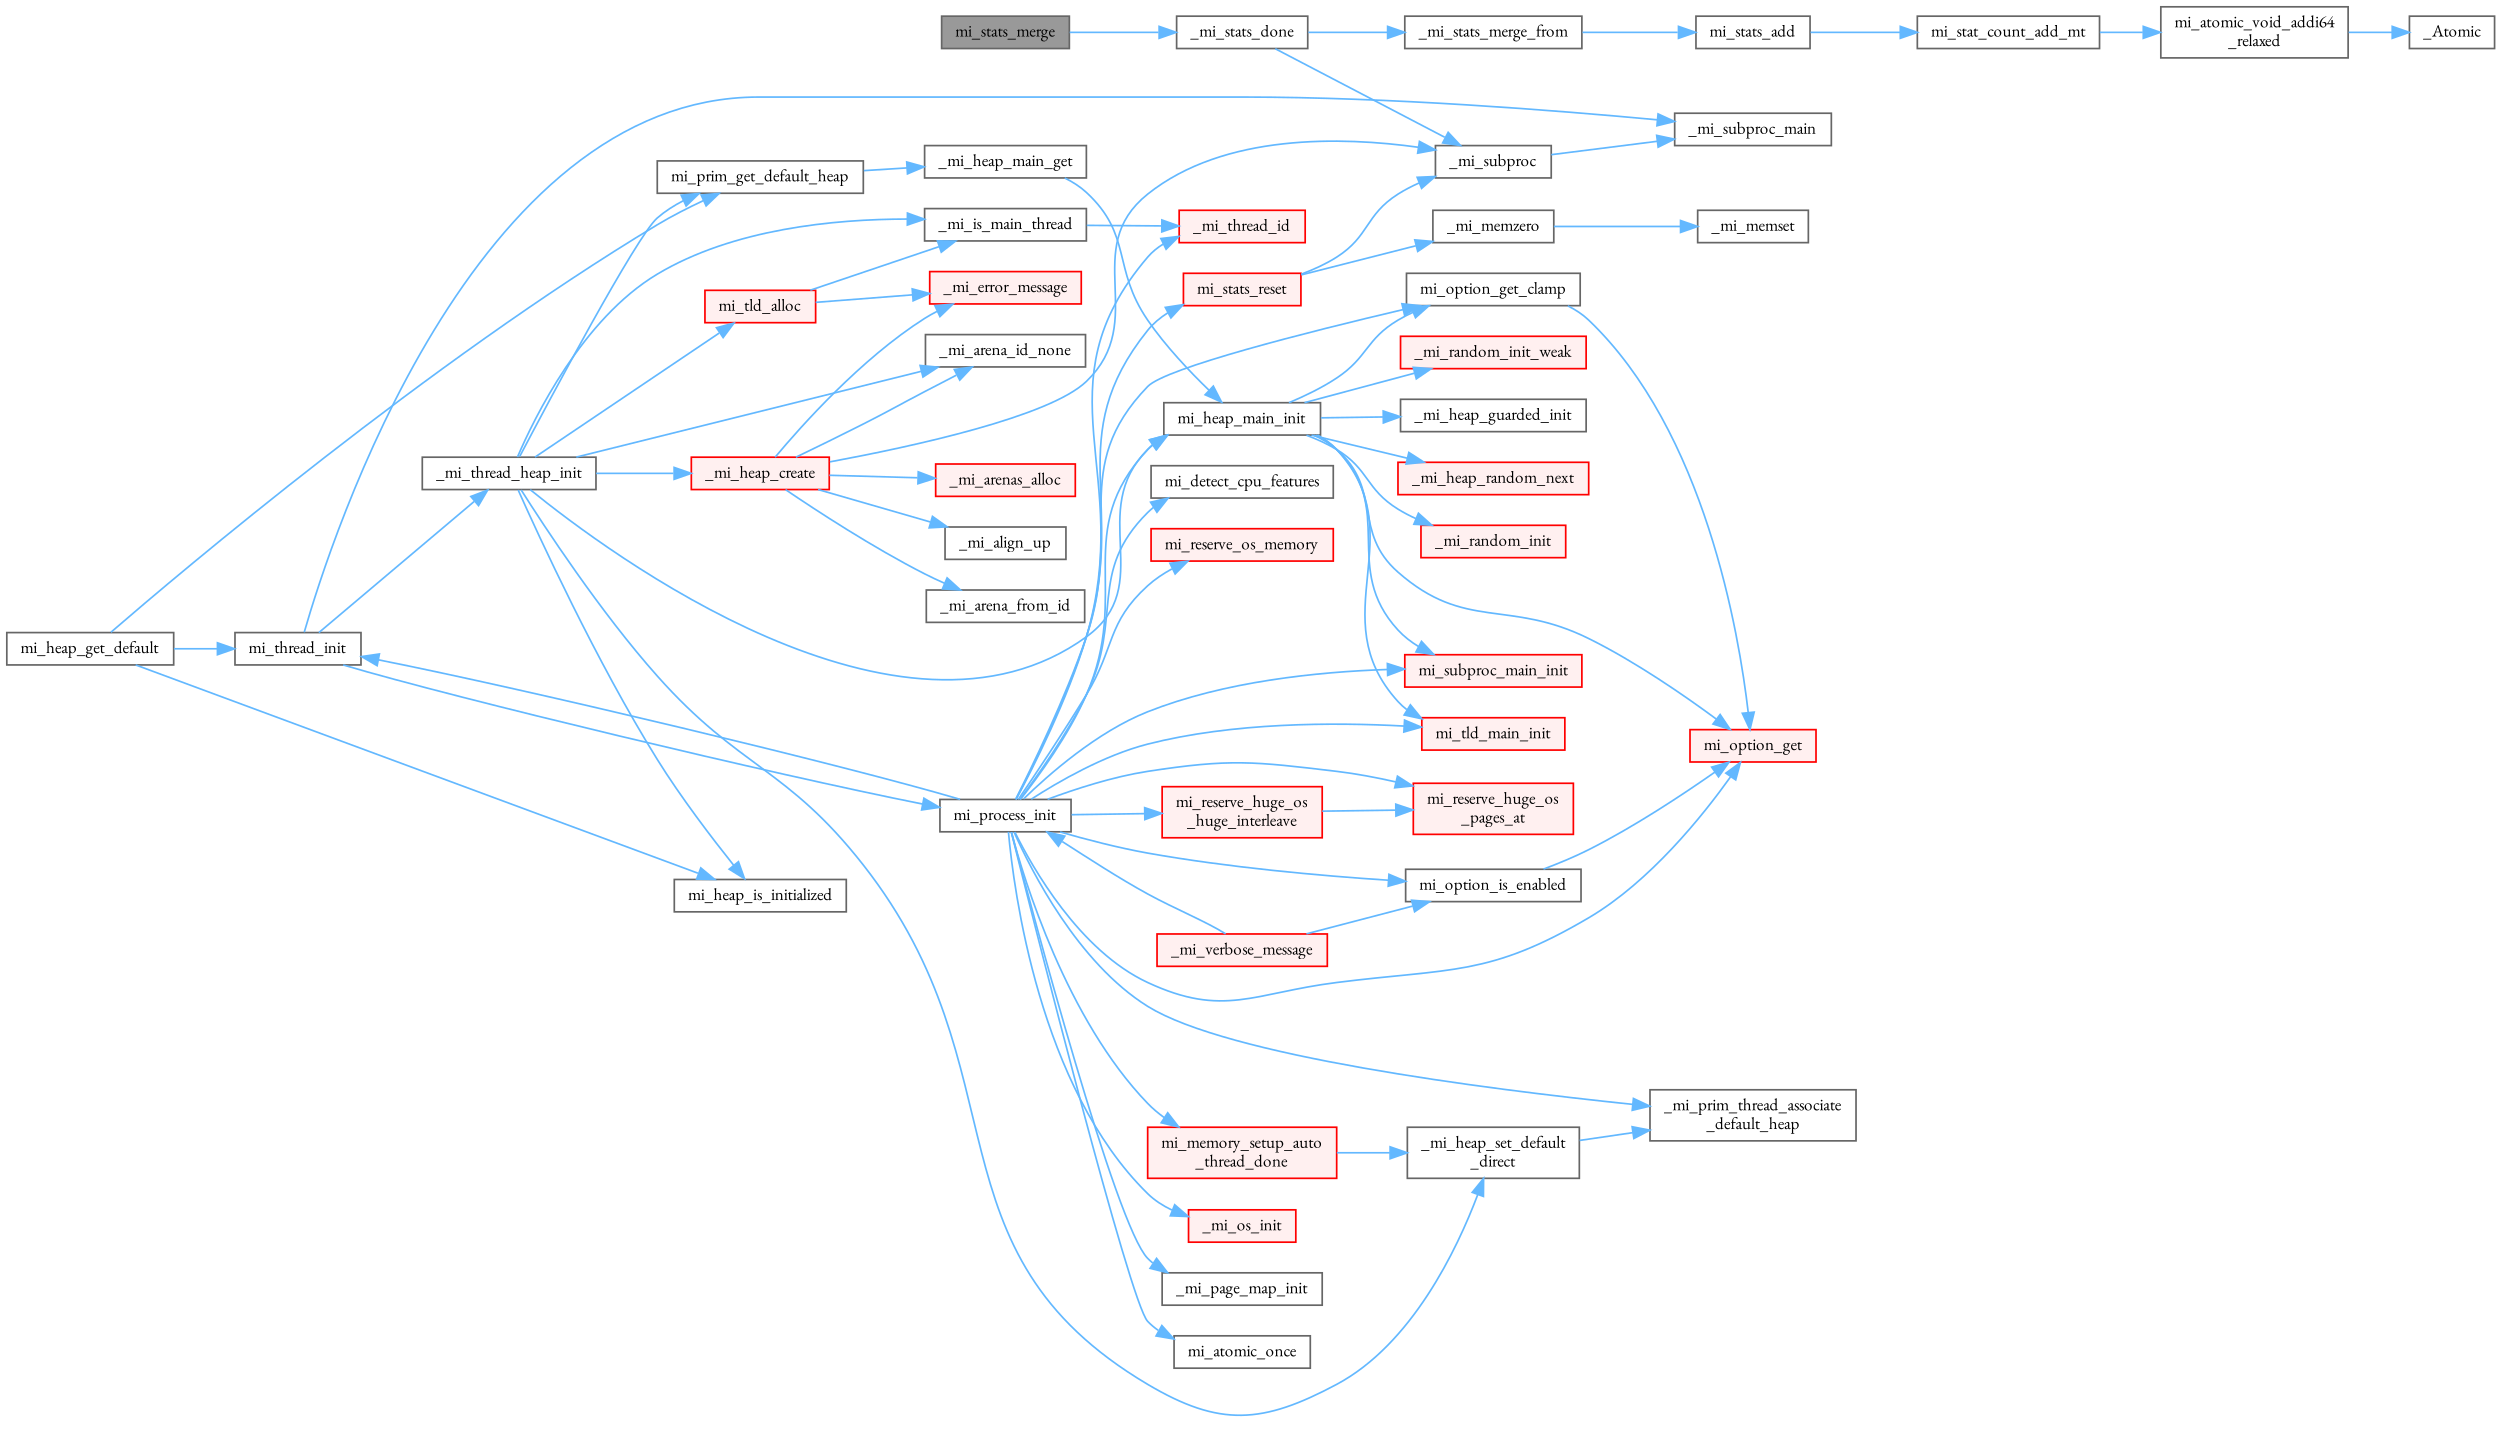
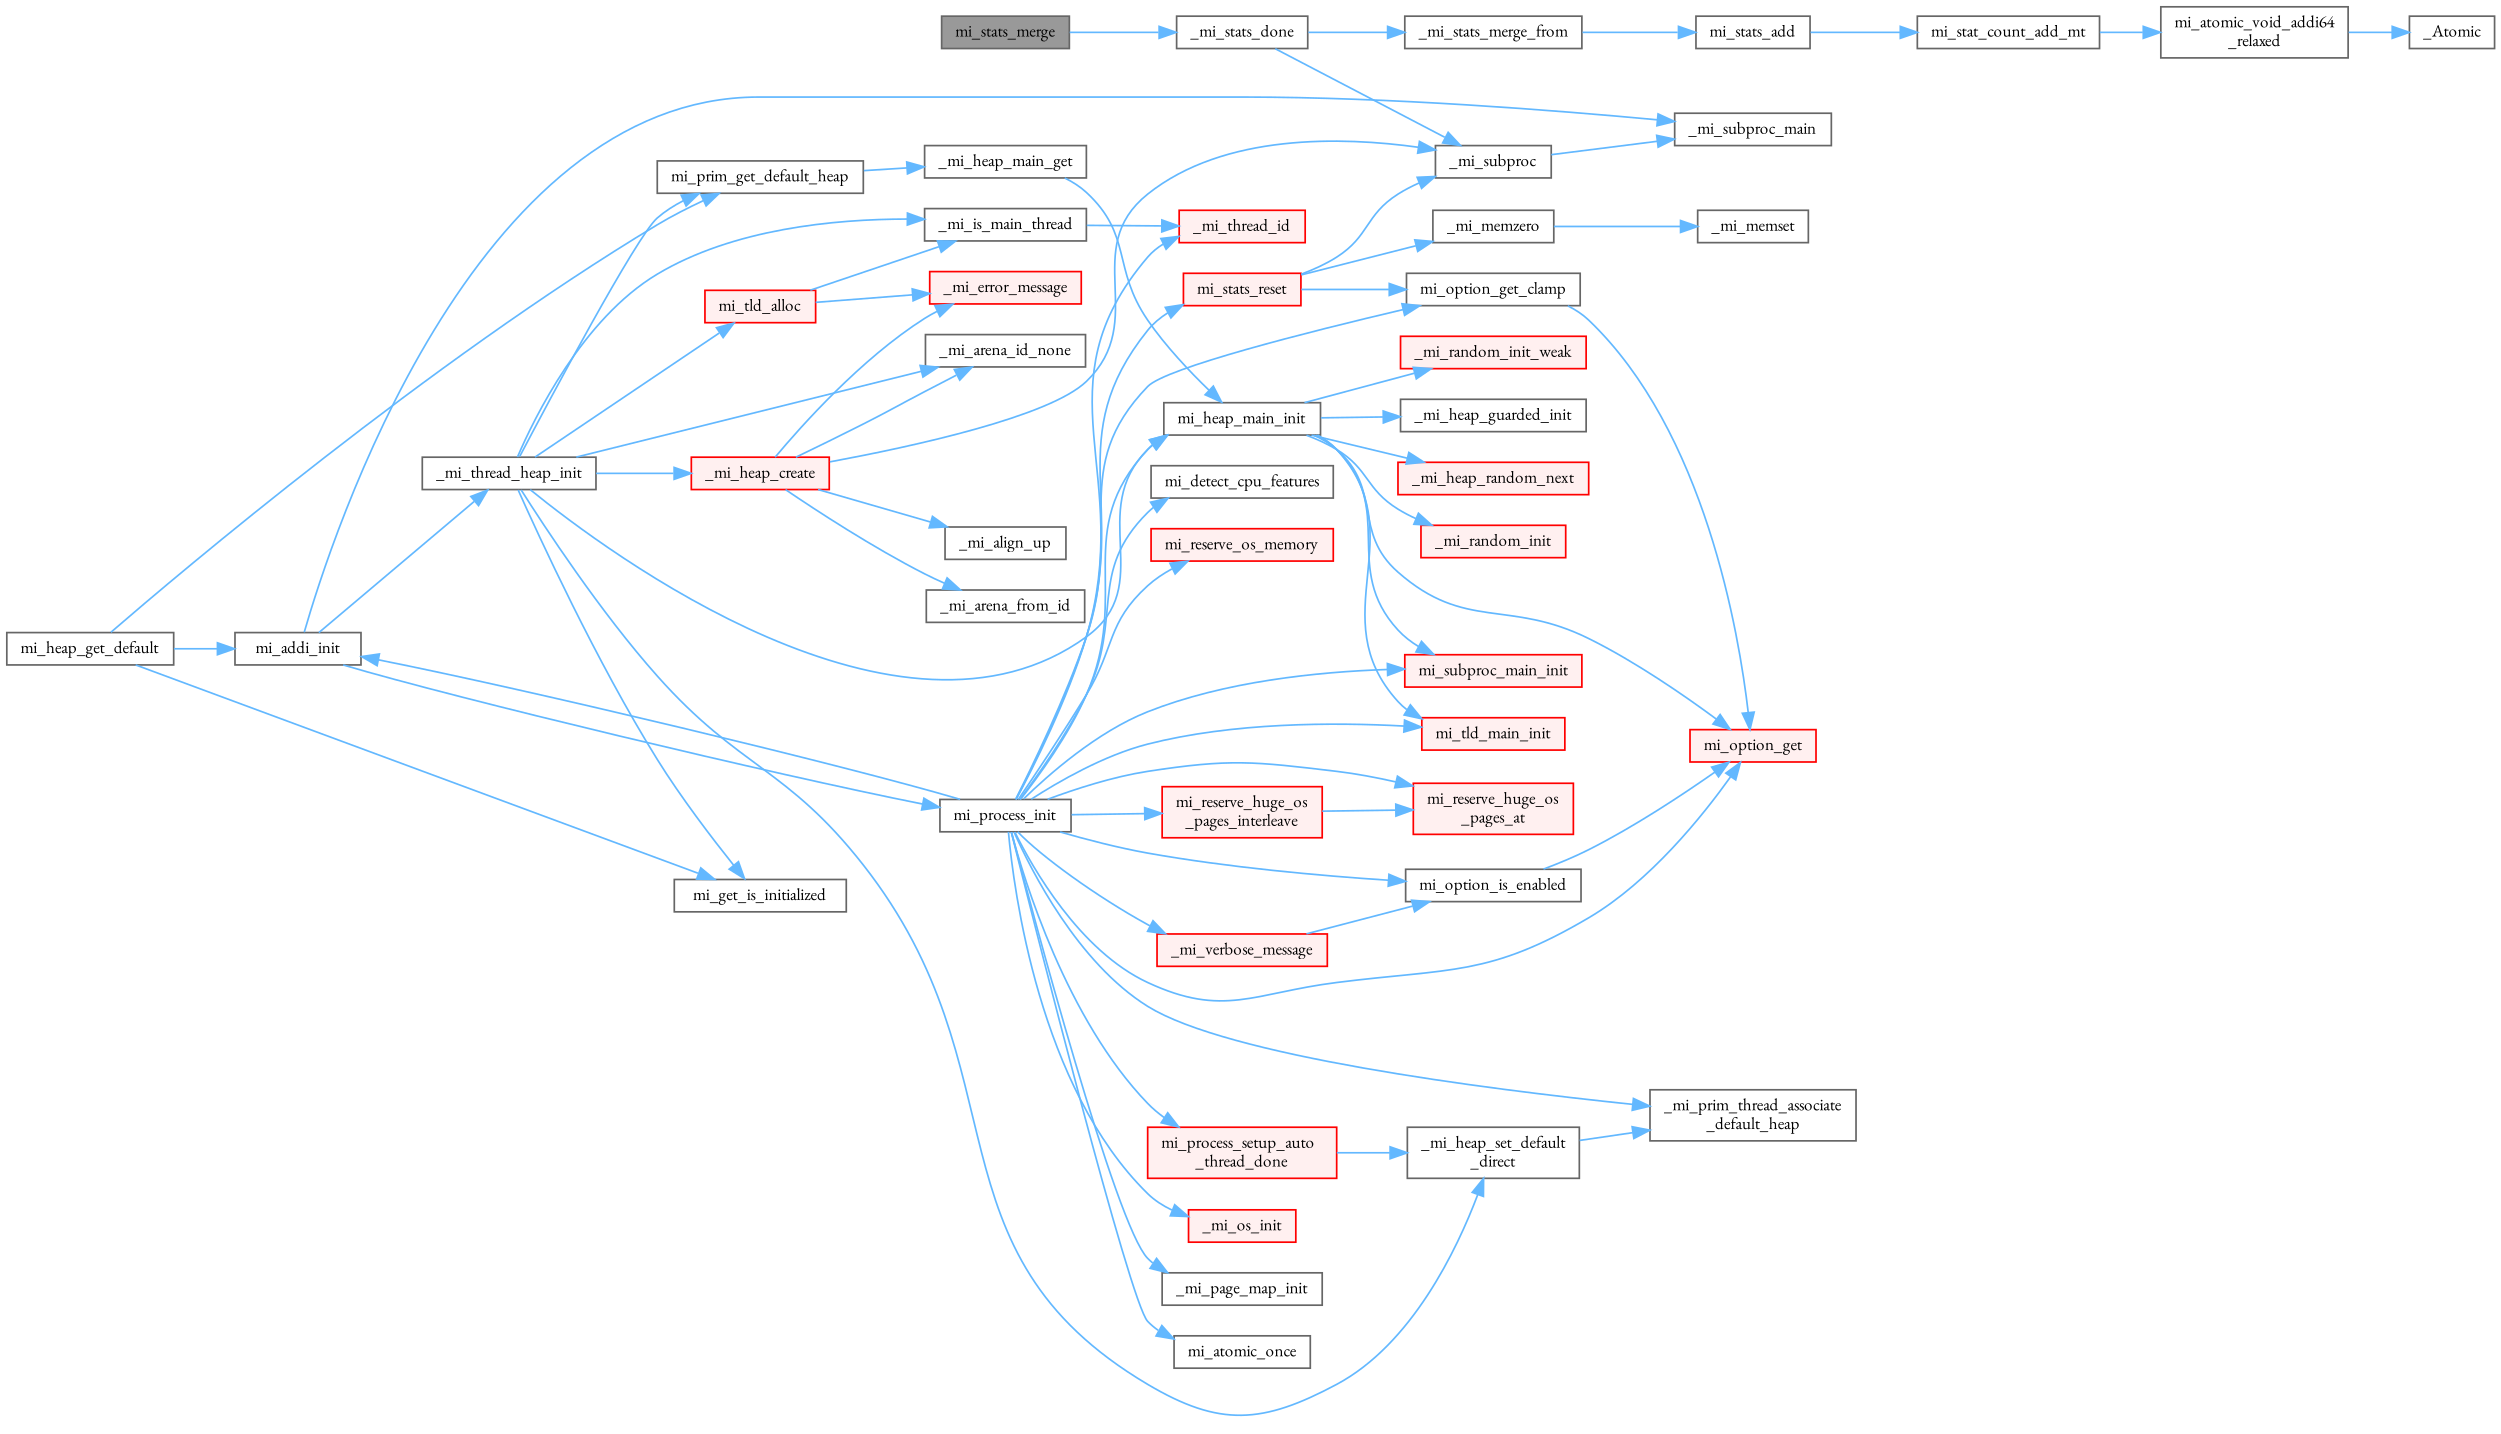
edge "mi_heap_main_init" -> "mi_option_get_clamp": now "mi_stats_reset" -> "mi_option_get_clamp"
node "_mi_arenas_alloc": removed
node "mi_thread_init": label "mi_thread_init" -> "mi_addi_init"
node "mi_reserve_huge_os _huge_interleave": label "mi_reserve_huge_os _huge_interleave" -> "mi_reserve_huge_os _pages_interleave"
edge "_mi_verbose_message" -> "mi_process_init": reversed
node "mi_heap_is_initialized": label "mi_heap_is_initialized" -> "mi_get_is_initialized"
node "mi_memory_setup_auto _thread_done": label "mi_memory_setup_auto _thread_done" -> "mi_process_setup_auto _thread_done"
